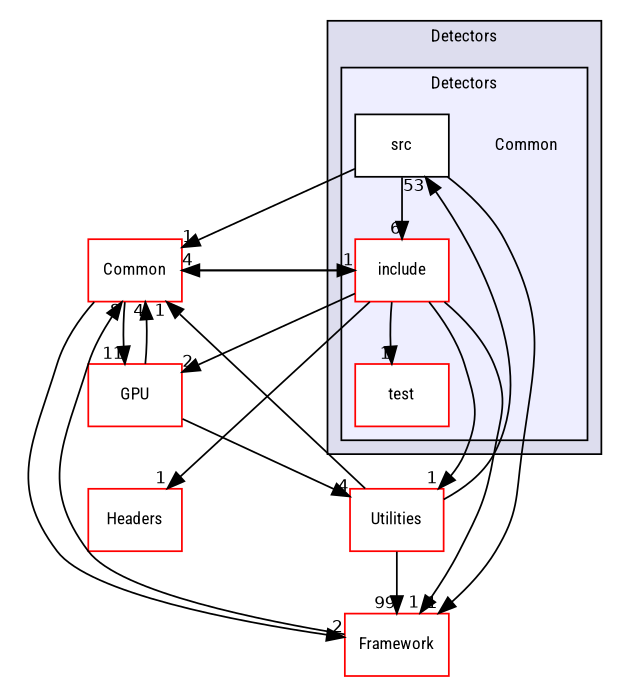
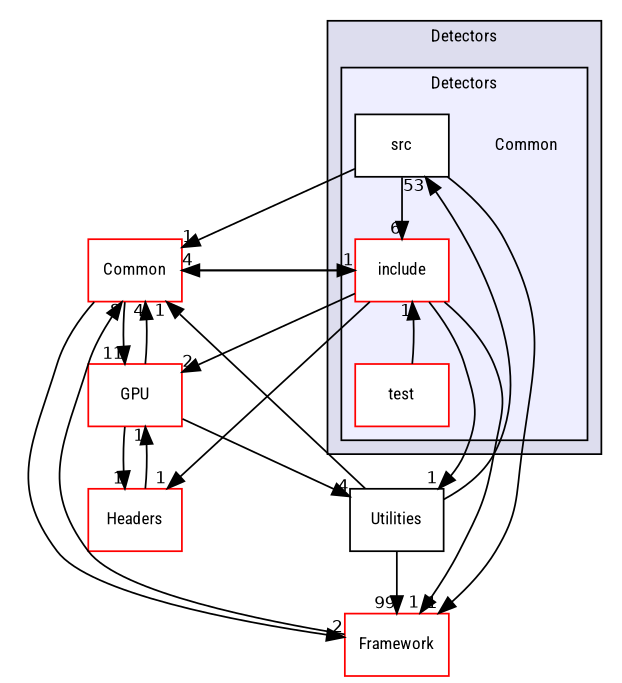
edge "include" -> "test": reversed
edge "GPU" -> "Headers": added
edge "Headers" -> "GPU": added
node "Utilities": color red -> black
